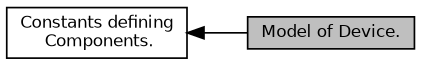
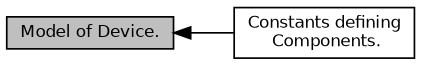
edge "Model of Device." -> "Constants defining Components.": reversed
